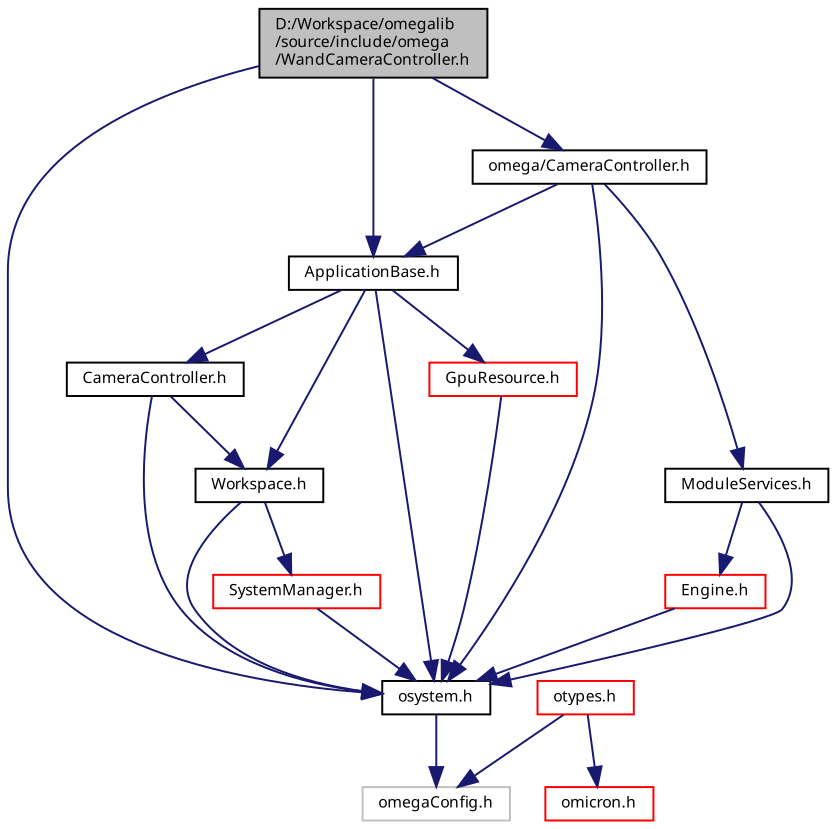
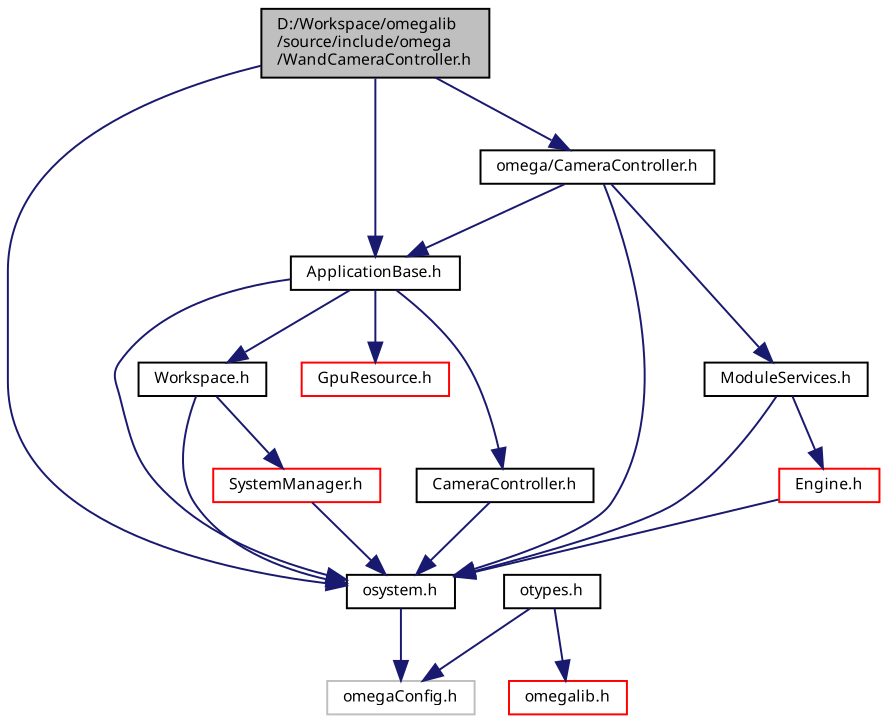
edge "CameraController.h" -> "Workspace.h": removed
edge "GpuResource.h" -> "osystem.h": removed
node "otypes.h": color red -> black
node "omicron.h": label "omicron.h" -> "omegalib.h"
